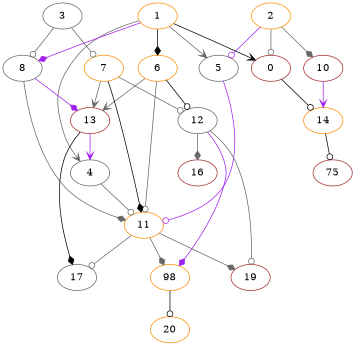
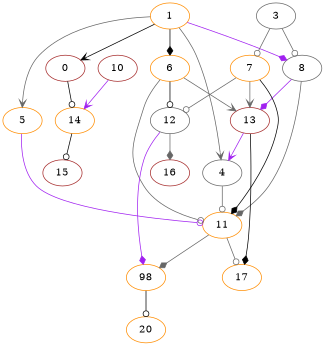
node "2": removed
node "5": color gray40 -> darkorange
node "75": label "75" -> "15"
node "17": color gray40 -> darkorange
node "19": removed
